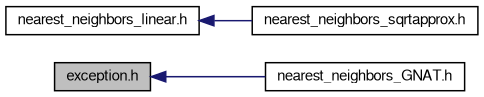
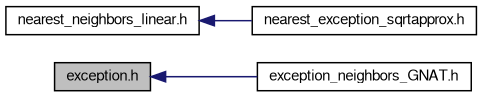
node "nearest_neighbors_sqrtapprox.h": label "nearest_neighbors_sqrtapprox.h" -> "nearest_exception_sqrtapprox.h"
node "nearest_neighbors_GNAT.h": label "nearest_neighbors_GNAT.h" -> "exception_neighbors_GNAT.h"
